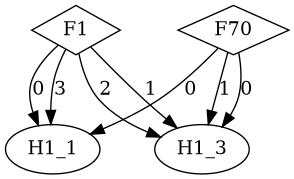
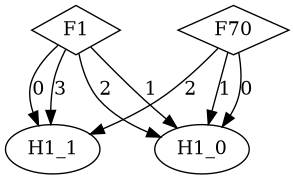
edge "F70" -> "H1_1": label "0" -> "2"
node "H1_3": label "H1_3" -> "H1_0"
